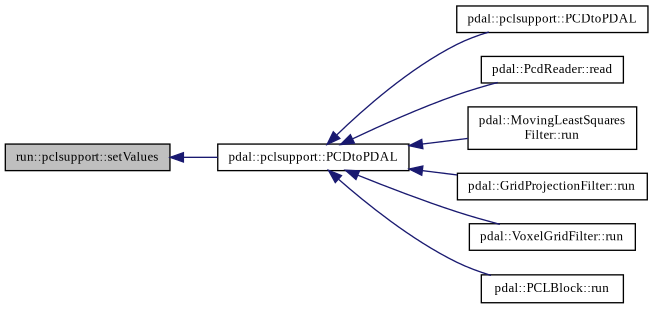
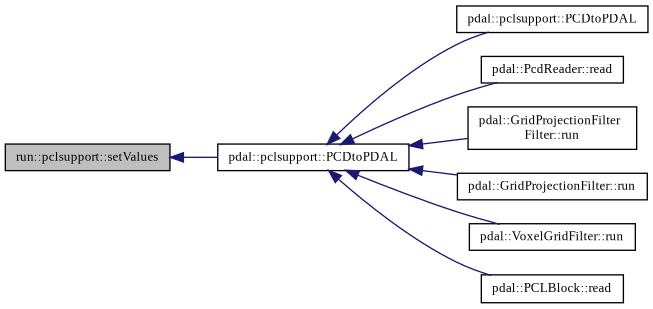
node "pdal::MovingLeastSquares Filter::run": label "pdal::MovingLeastSquares Filter::run" -> "pdal::GridProjectionFilter Filter::run"
node "pdal::PCLBlock::run": label "pdal::PCLBlock::run" -> "pdal::PCLBlock::read"
